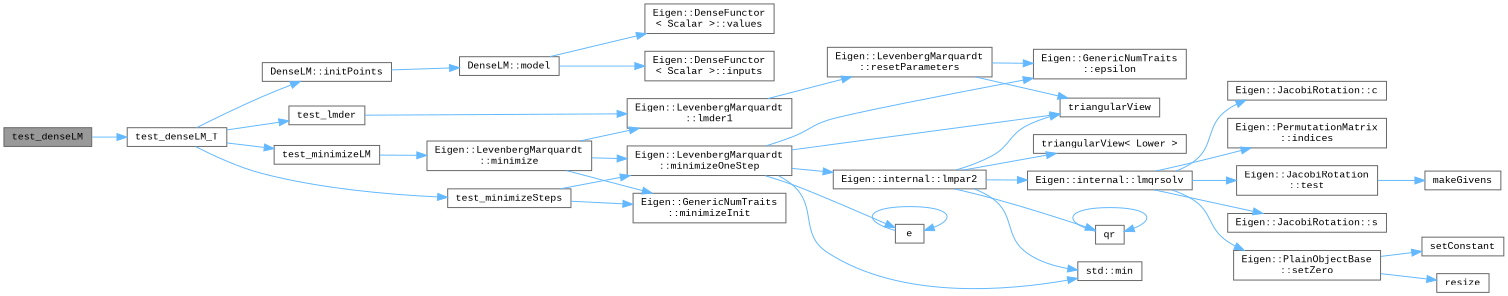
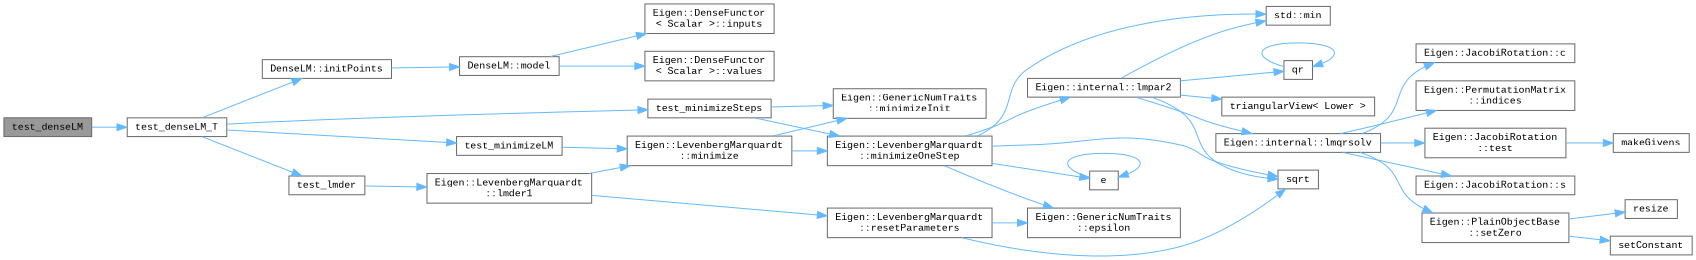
node "triangularView": label "triangularView" -> "sqrt"
edge "Eigen::LevenbergMarquardt ::minimize" -> "Eigen::LevenbergMarquardt ::lmder1": reversed
